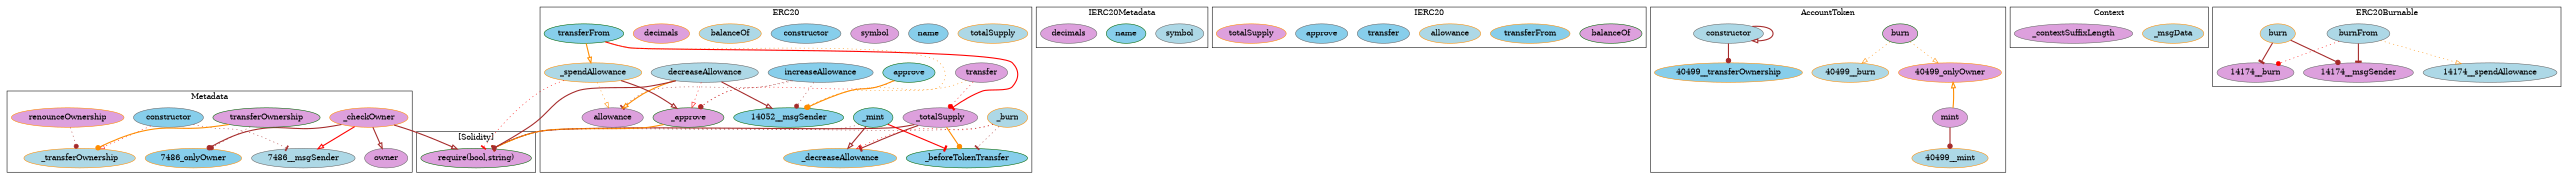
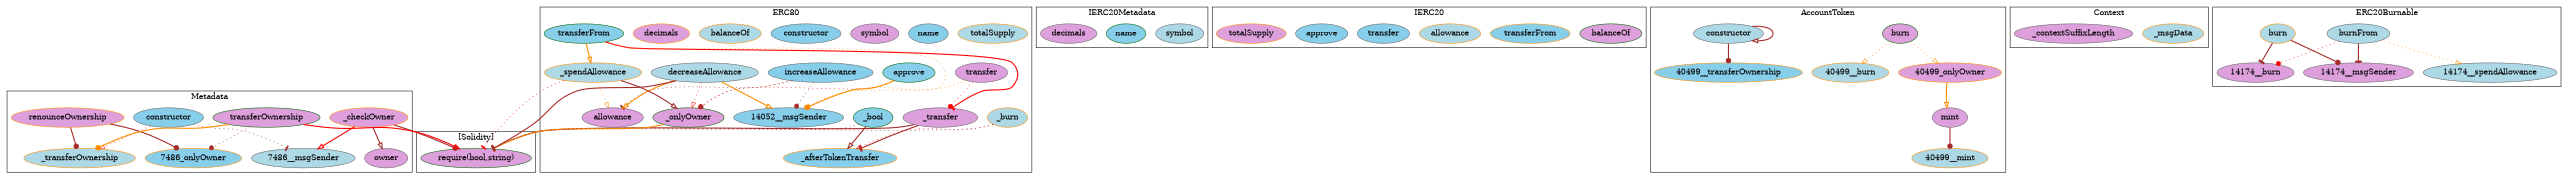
cluster "ERC20": label "ERC20" -> "ERC80"
edge "decreaseAllowance" -> "14052__msgSender": color brown -> darkorange
edge "mint" -> "40499_onlyOwner": reversed
node "_approve": label "_approve" -> "_onlyOwner"
node "14052__msgSender": color darkgreen -> gray40
node "_mint": label "_mint" -> "_bool"
node "_totalSupply": label "_totalSupply" -> "_transfer"
edge "transferOwnership" -> "require(bool,string)": added
edge "_checkOwner" -> "7486_onlyOwner": now "renounceOwnership" -> "7486_onlyOwner"
edge "_burn" -> "require(bool,string)": arrowhead dot -> tee
edge "_checkOwner" -> "require(bool,string)": arrowhead onormal -> dot
edge "renounceOwnership" -> "_transferOwnership": style dotted -> bold
node "_decreaseAllowance": label "_decreaseAllowance" -> "_afterTokenTransfer"
node "_beforeTokenTransfer": removed
